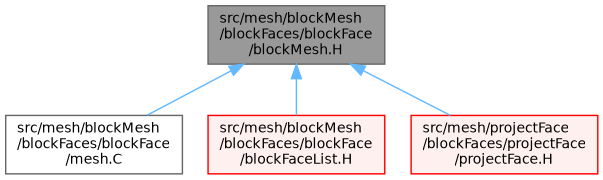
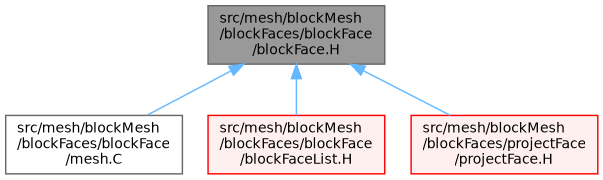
node "src/mesh/blockMesh /blockFaces/blockFace /blockMesh.H": label "src/mesh/blockMesh /blockFaces/blockFace /blockMesh.H" -> "src/mesh/blockMesh /blockFaces/blockFace /blockFace.H"
node "src/mesh/projectFace /blockFaces/projectFace /projectFace.H": label "src/mesh/projectFace /blockFaces/projectFace /projectFace.H" -> "src/mesh/blockMesh /blockFaces/projectFace /projectFace.H"
